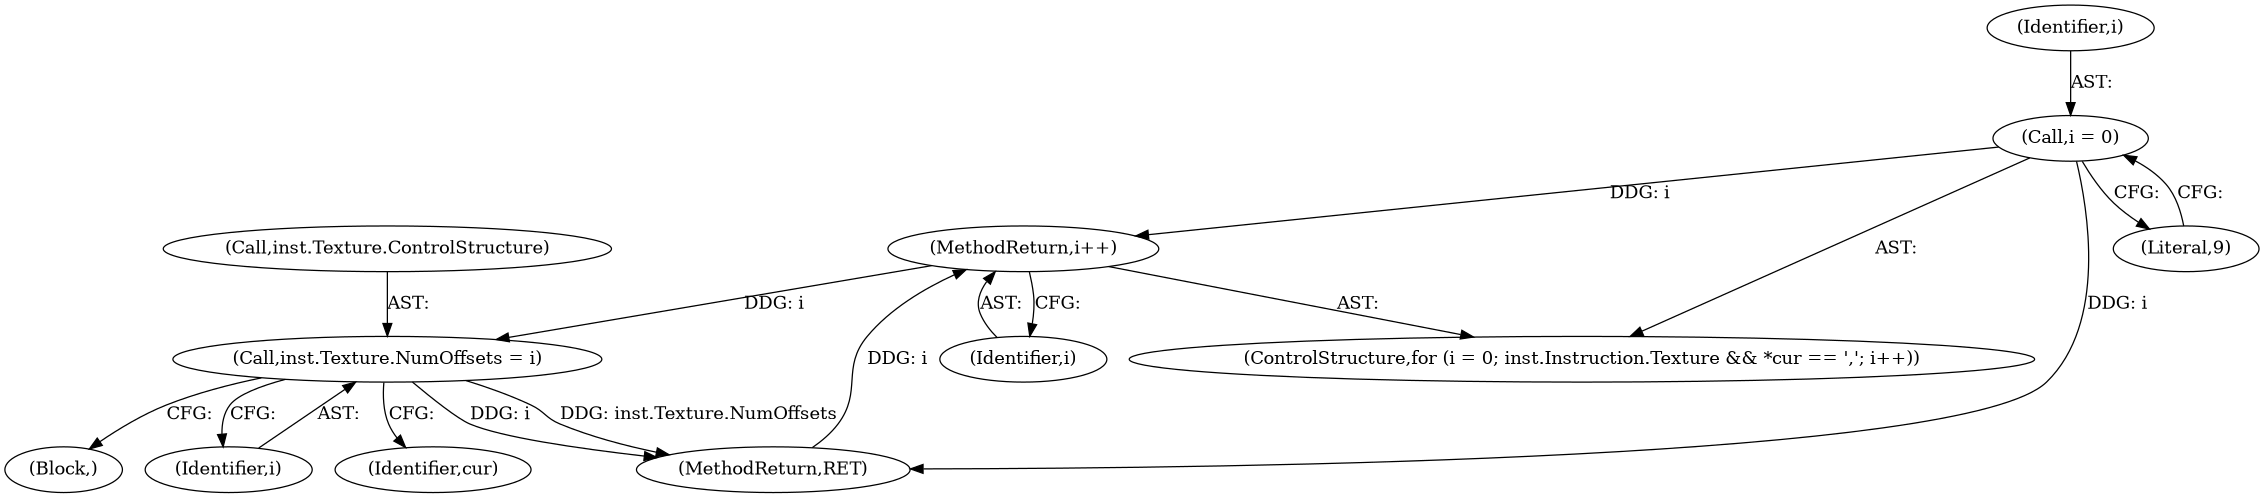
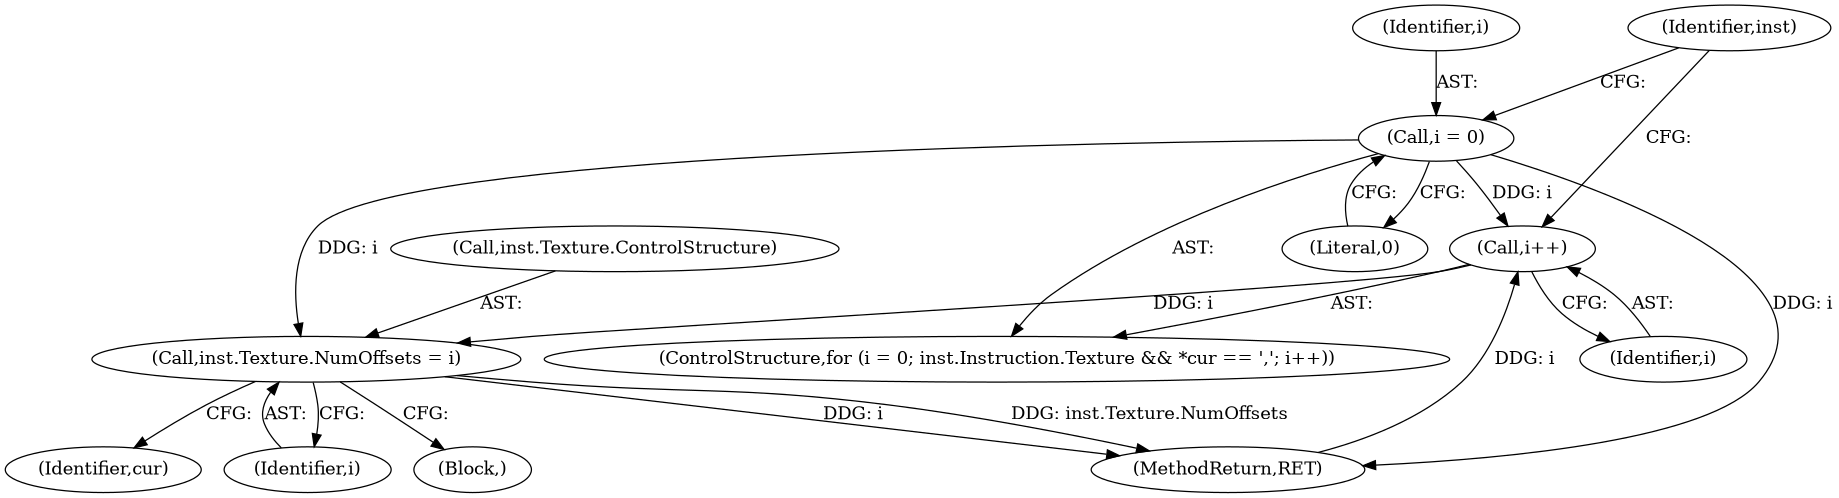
node "(Identifier,inst)": added
edge "(Call,i = 0)" -> "(Call,inst.Texture.NumOffsets = i)": added, label "DDG: i"
node "(MethodReturn,i++)": label "(MethodReturn,i++)" -> "(Call,i++)"
node "(Literal,9)": label "(Literal,9)" -> "(Literal,0)"
